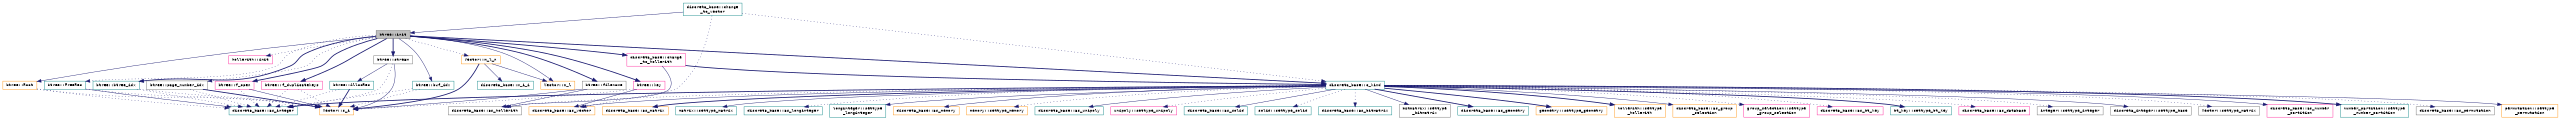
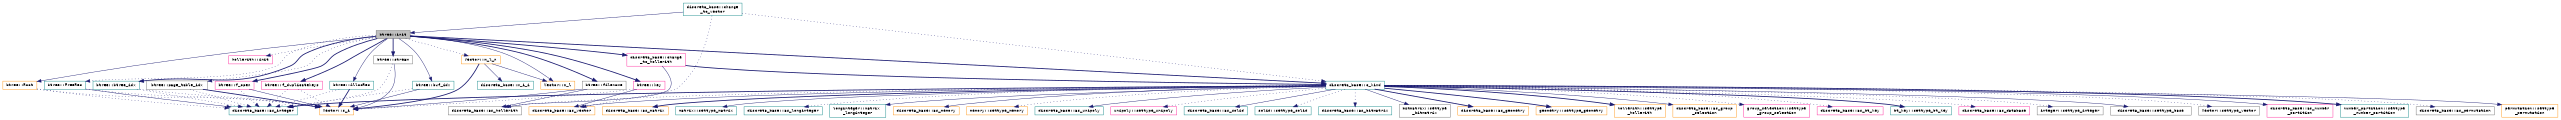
edge "btree::stream" -> "btree::AllocRec": now "btree::init" -> "btree::AllocRec"
node "btree::page_number_idx": label "btree::page_number_idx" -> "btree::page_table_idx"
edge "btree::buf_idx" -> "Vector::s_i": style dotted -> solid
node "longinteger::settype _longinteger": label "longinteger::settype _longinteger" -> "longinteger::matrix _longinteger"
node "discreta_base::as_geometry": color teal -> darkorange
node "discreta_integer::settype_base": label "discreta_integer::settype_base" -> "discreta_base::settype_base"
node "Vector::settype_matrix": label "Vector::settype_matrix" -> "Vector::settype_vector"
